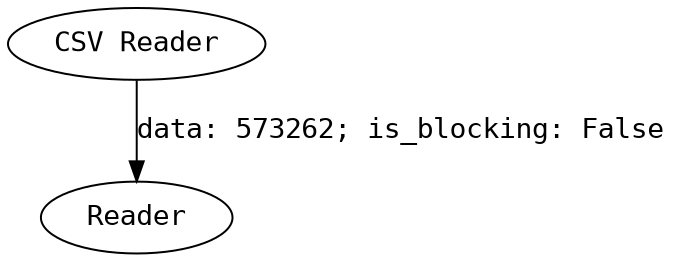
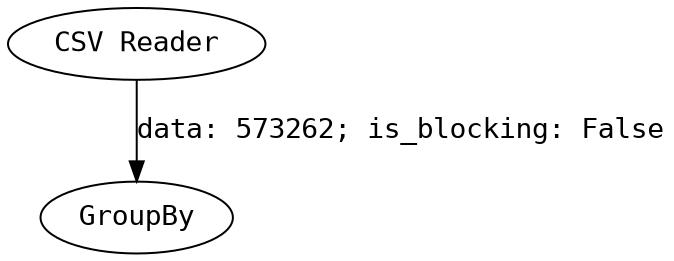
node "Reader": label "Reader" -> "GroupBy"
